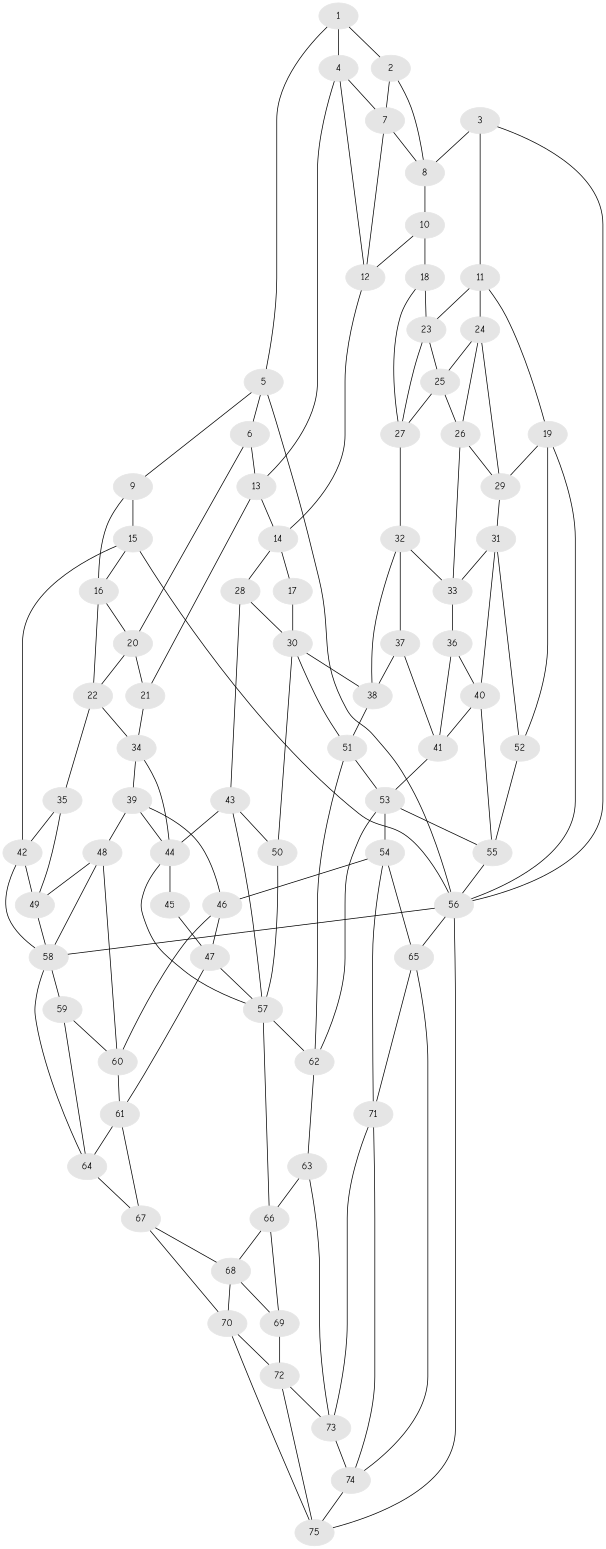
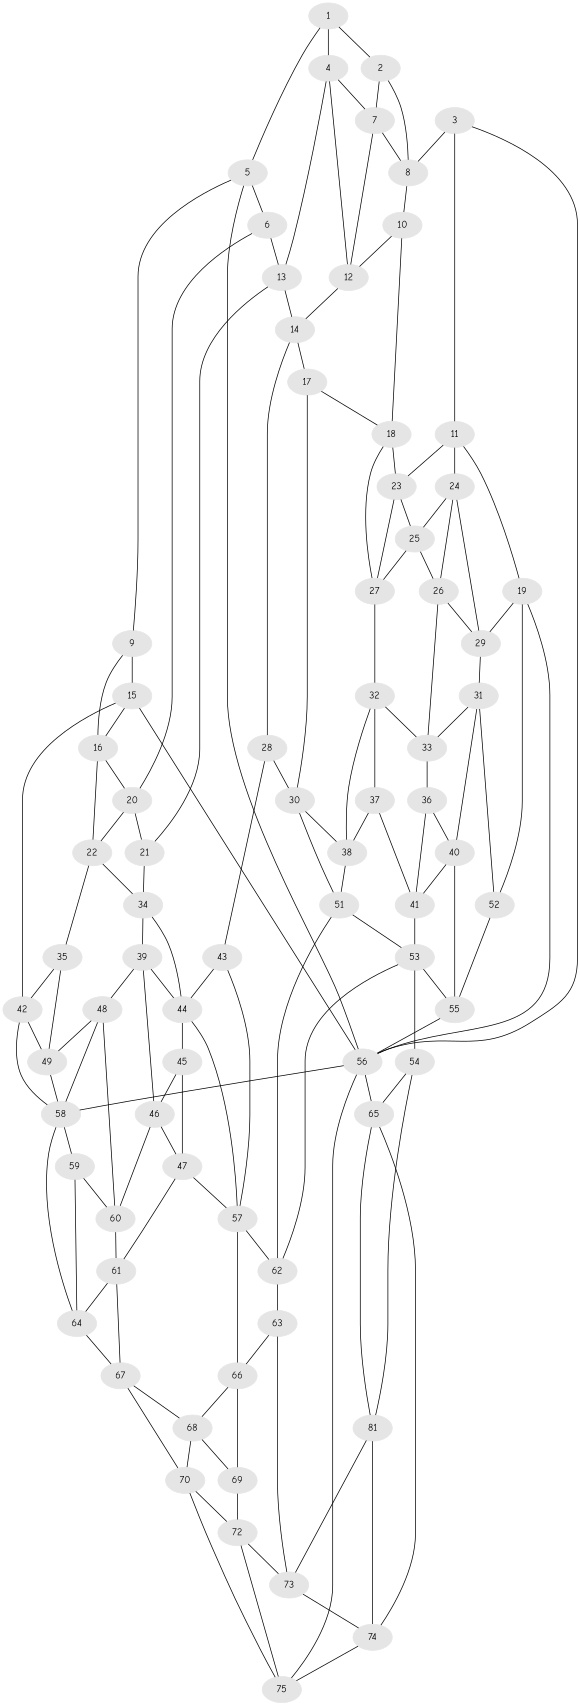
edge "17" -- "18": added
node "50": removed
edge "54" -- "46": now "45" -- "46"
node "71": label "71" -> "81"
